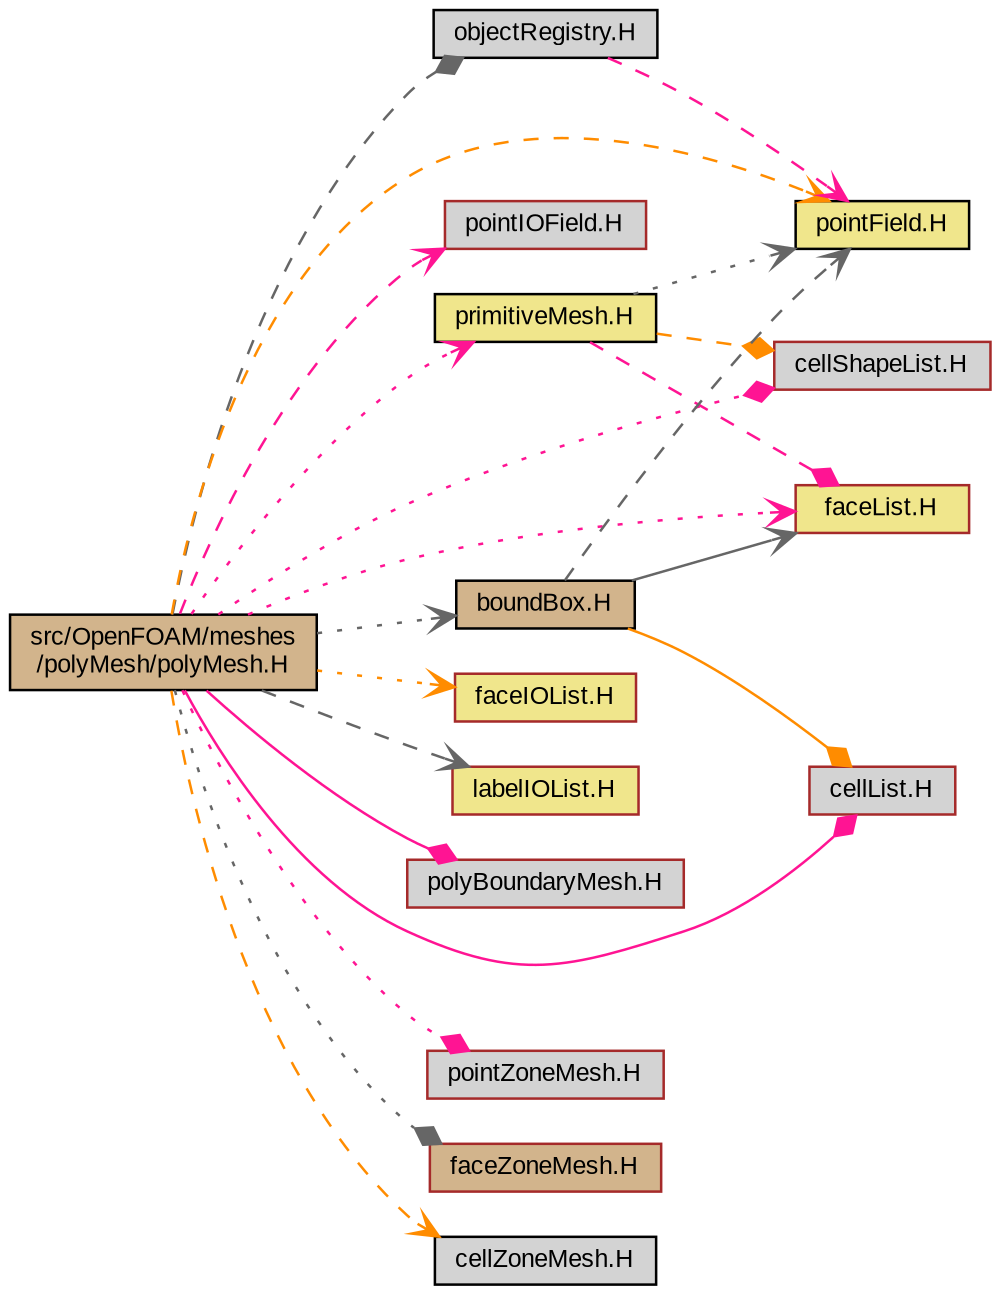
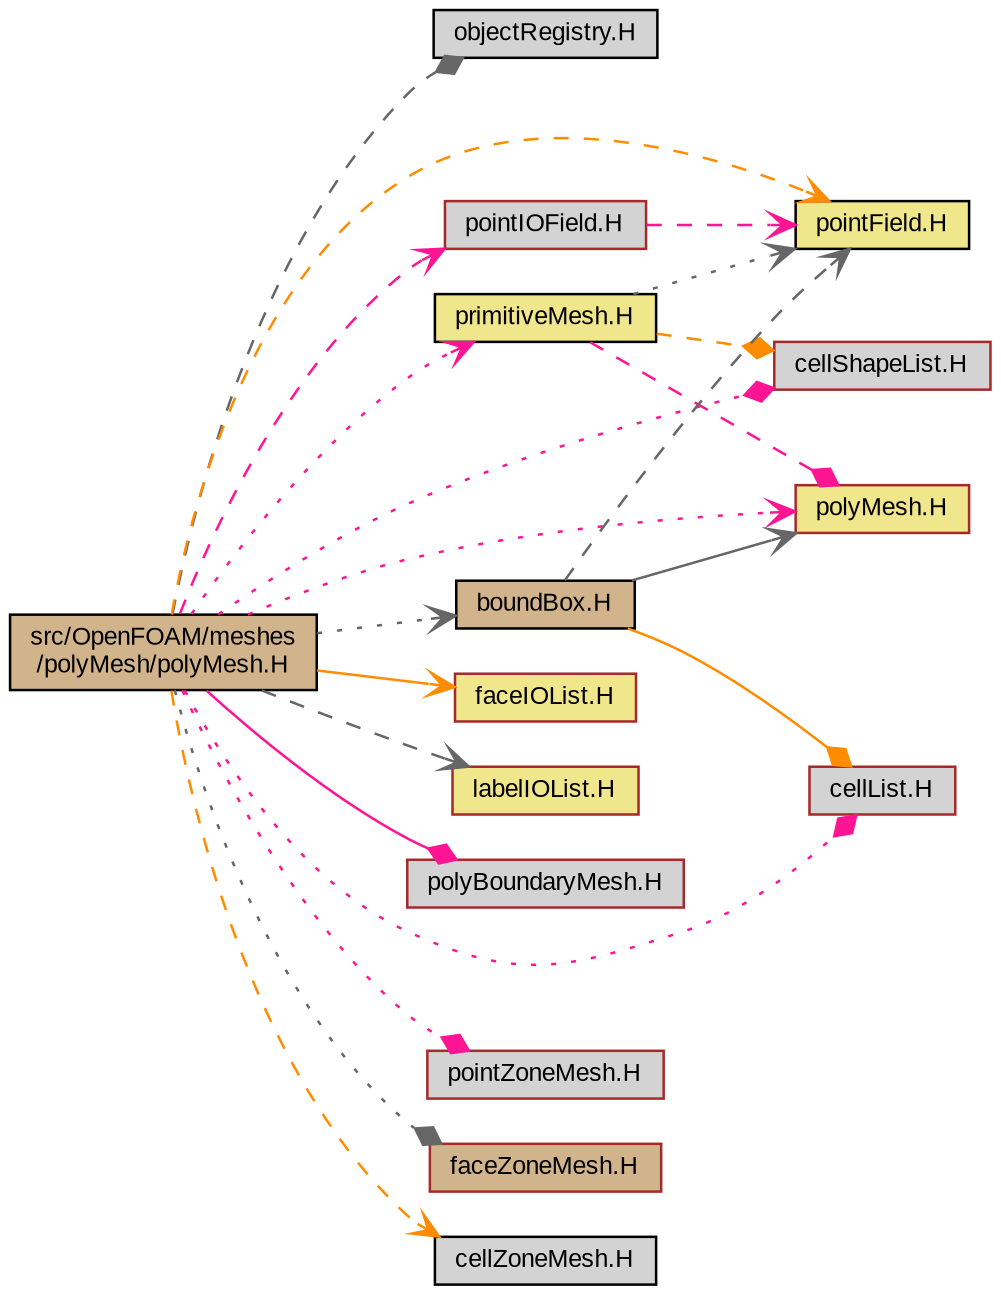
edge "objectRegistry.H" -> "pointField.H": now "pointIOField.H" -> "pointField.H"
node "faceList.H": label "faceList.H" -> "polyMesh.H"
edge "src/OpenFOAM/meshes /polyMesh/polyMesh.H" -> "faceIOList.H": style dotted -> solid
edge "src/OpenFOAM/meshes /polyMesh/polyMesh.H" -> "cellList.H": style solid -> dotted
